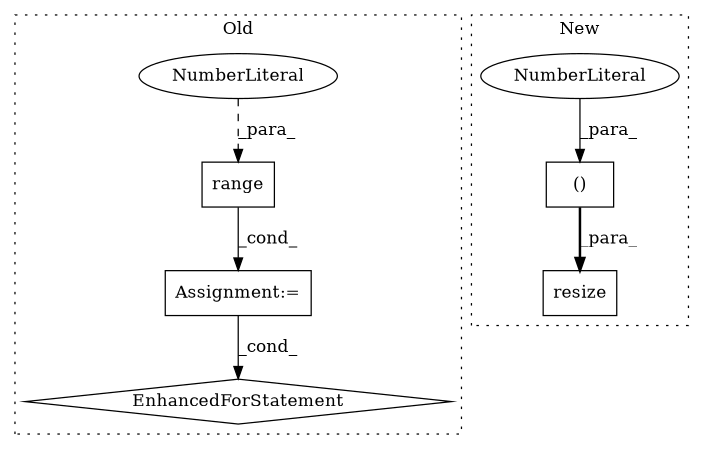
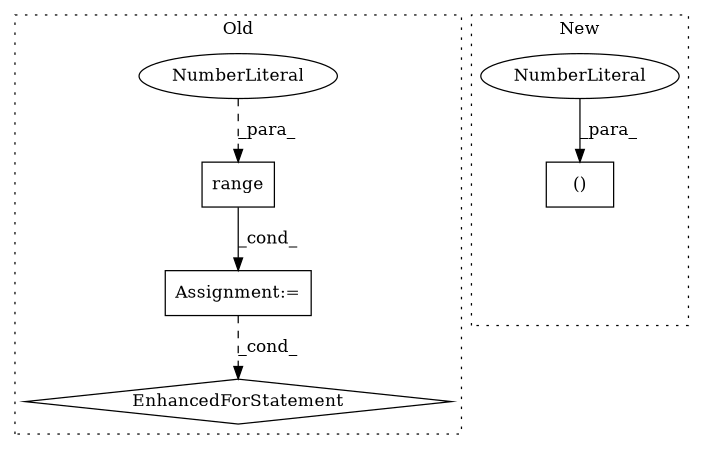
node "resize": removed
edge "Assignment:=" -> "EnhancedForStatement": style solid -> dashed
